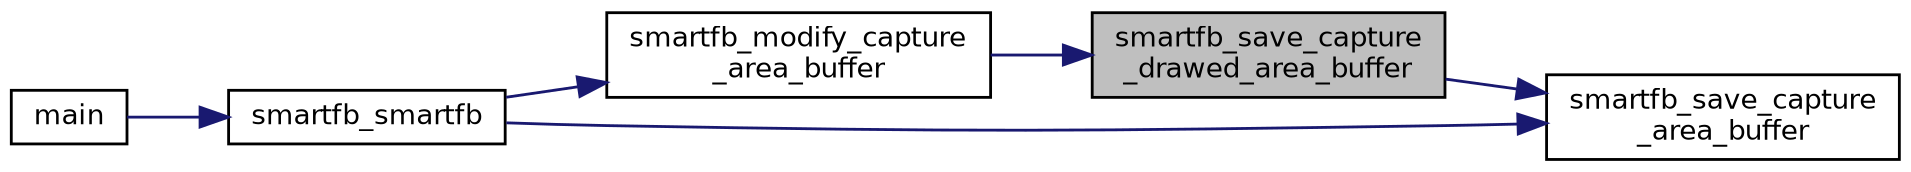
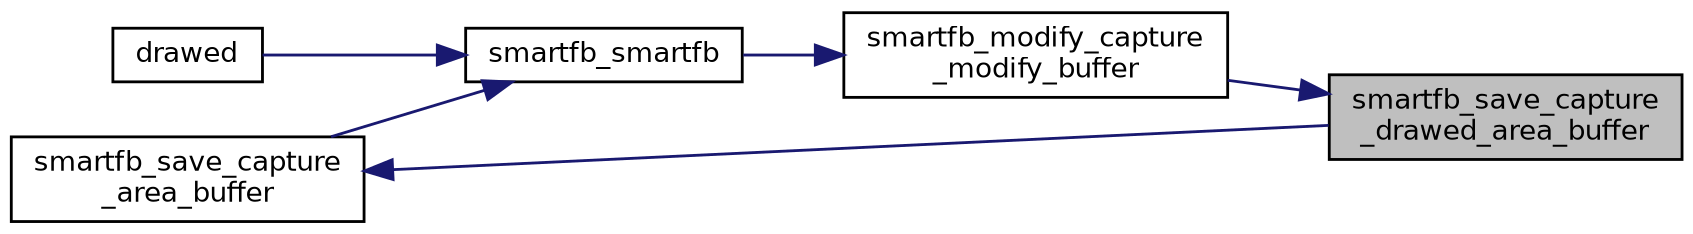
node "smartfb_modify_capture _area_buffer": label "smartfb_modify_capture _area_buffer" -> "smartfb_modify_capture _modify_buffer"
node "main": label "main" -> "drawed"
edge "smartfb_smartfb" -> "smartfb_save_capture _area_buffer": reversed
